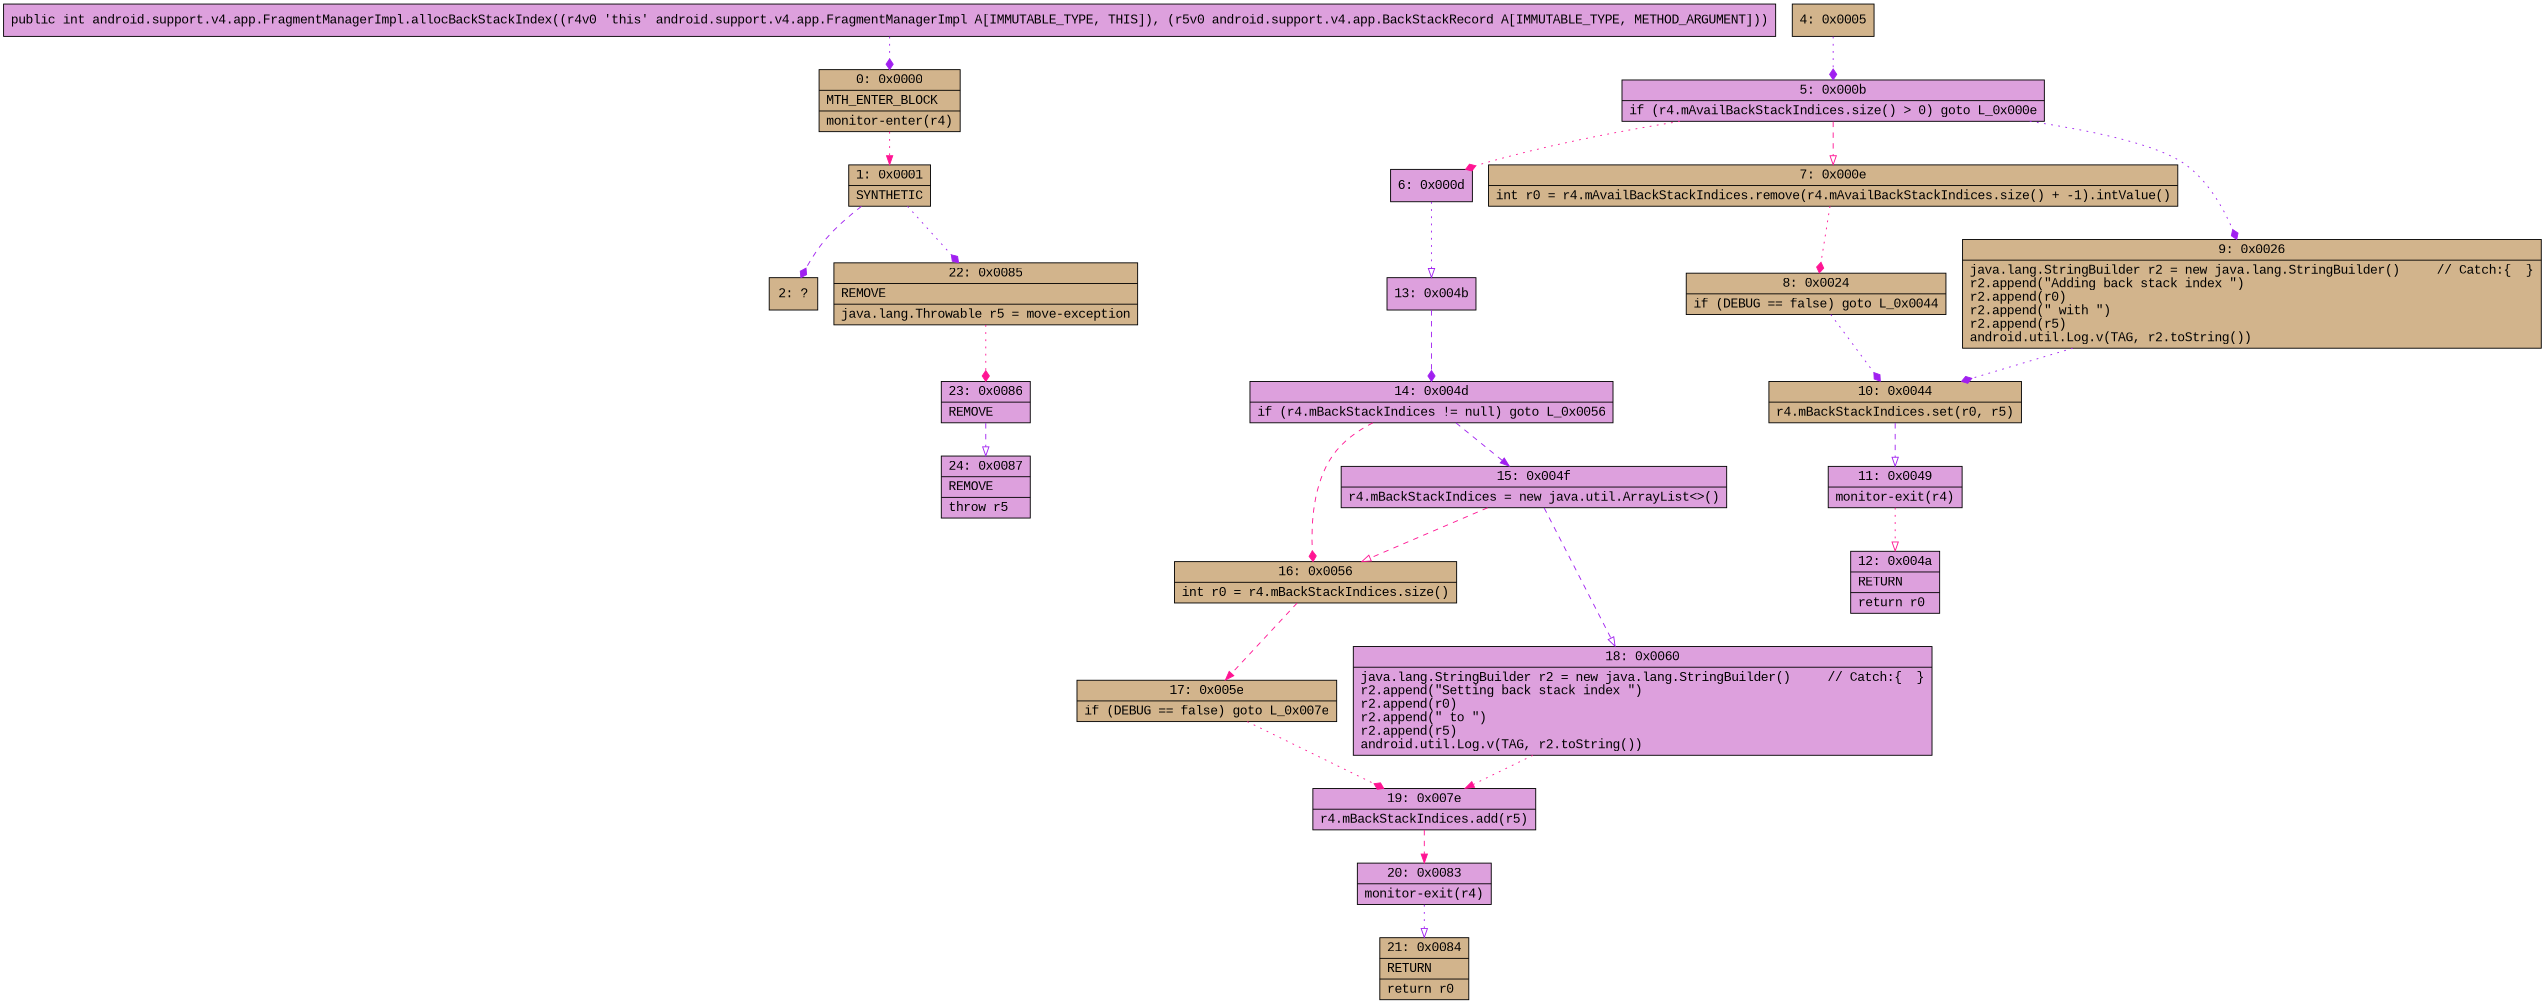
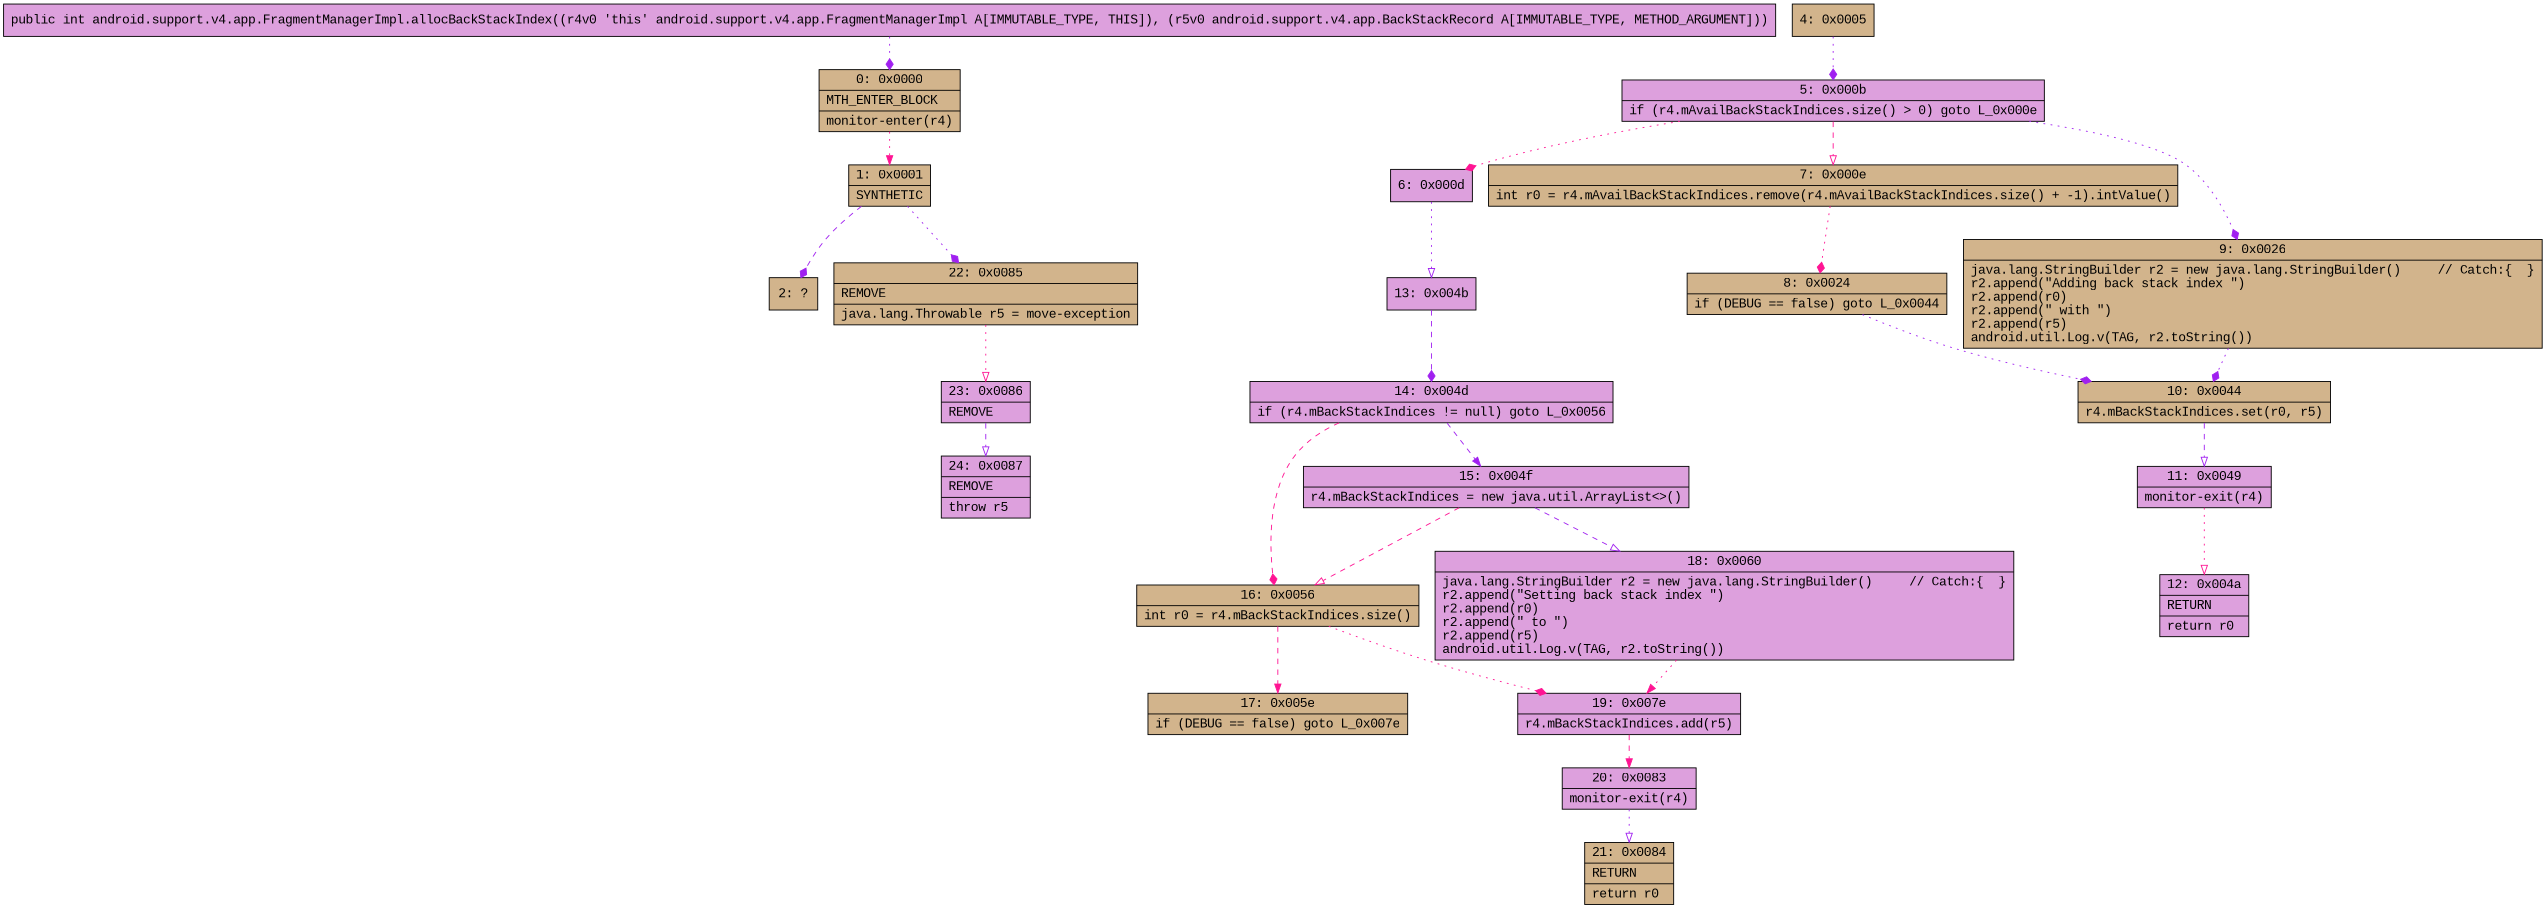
edge "22: 0x0085" -> "23: 0x0086": arrowhead diamond -> onormal
edge "17: 0x005e" -> "19: 0x007e": now "16: 0x0056" -> "19: 0x007e"
